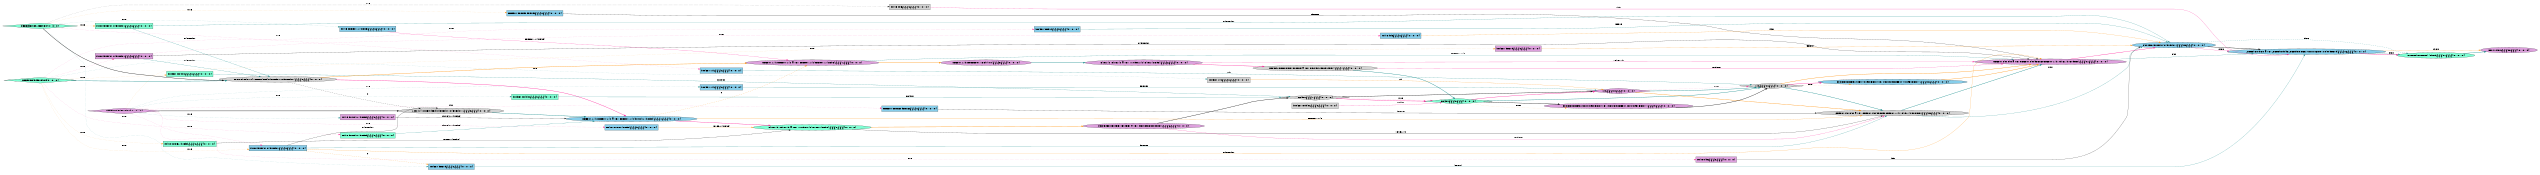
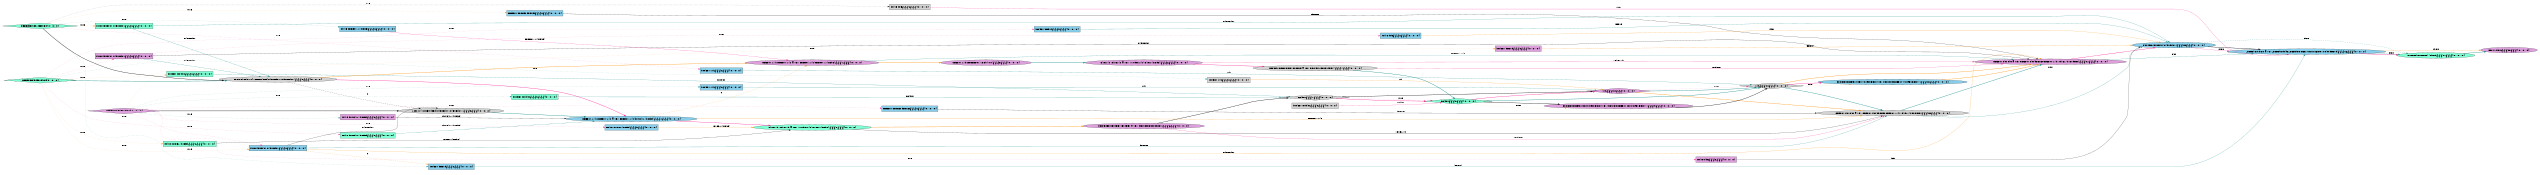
edge "boolean urls@@@2@@@['0', '1', '0']" -> "urls@@@10@@@['1', '1', '0']": label "dataset" -> "urls"
edge "createStackedBarChart['0', '1', '0']" -> "CategoryDataset dataset@@@2@@@['0', '1', '0']": label "plot" -> "true"
